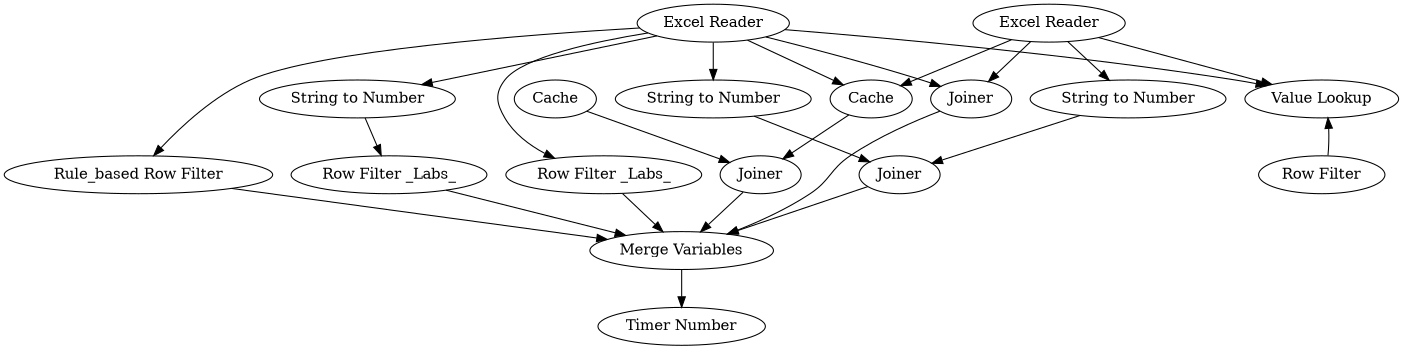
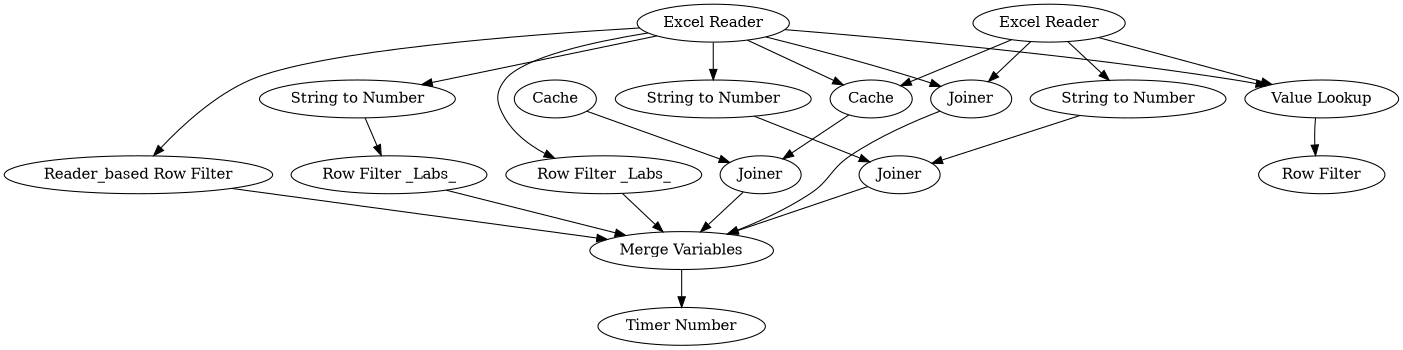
edge "Row Filter" -> "Value Lookup": reversed
node "Rule_based Row Filter": label "Rule_based Row Filter" -> "Reader_based Row Filter"
